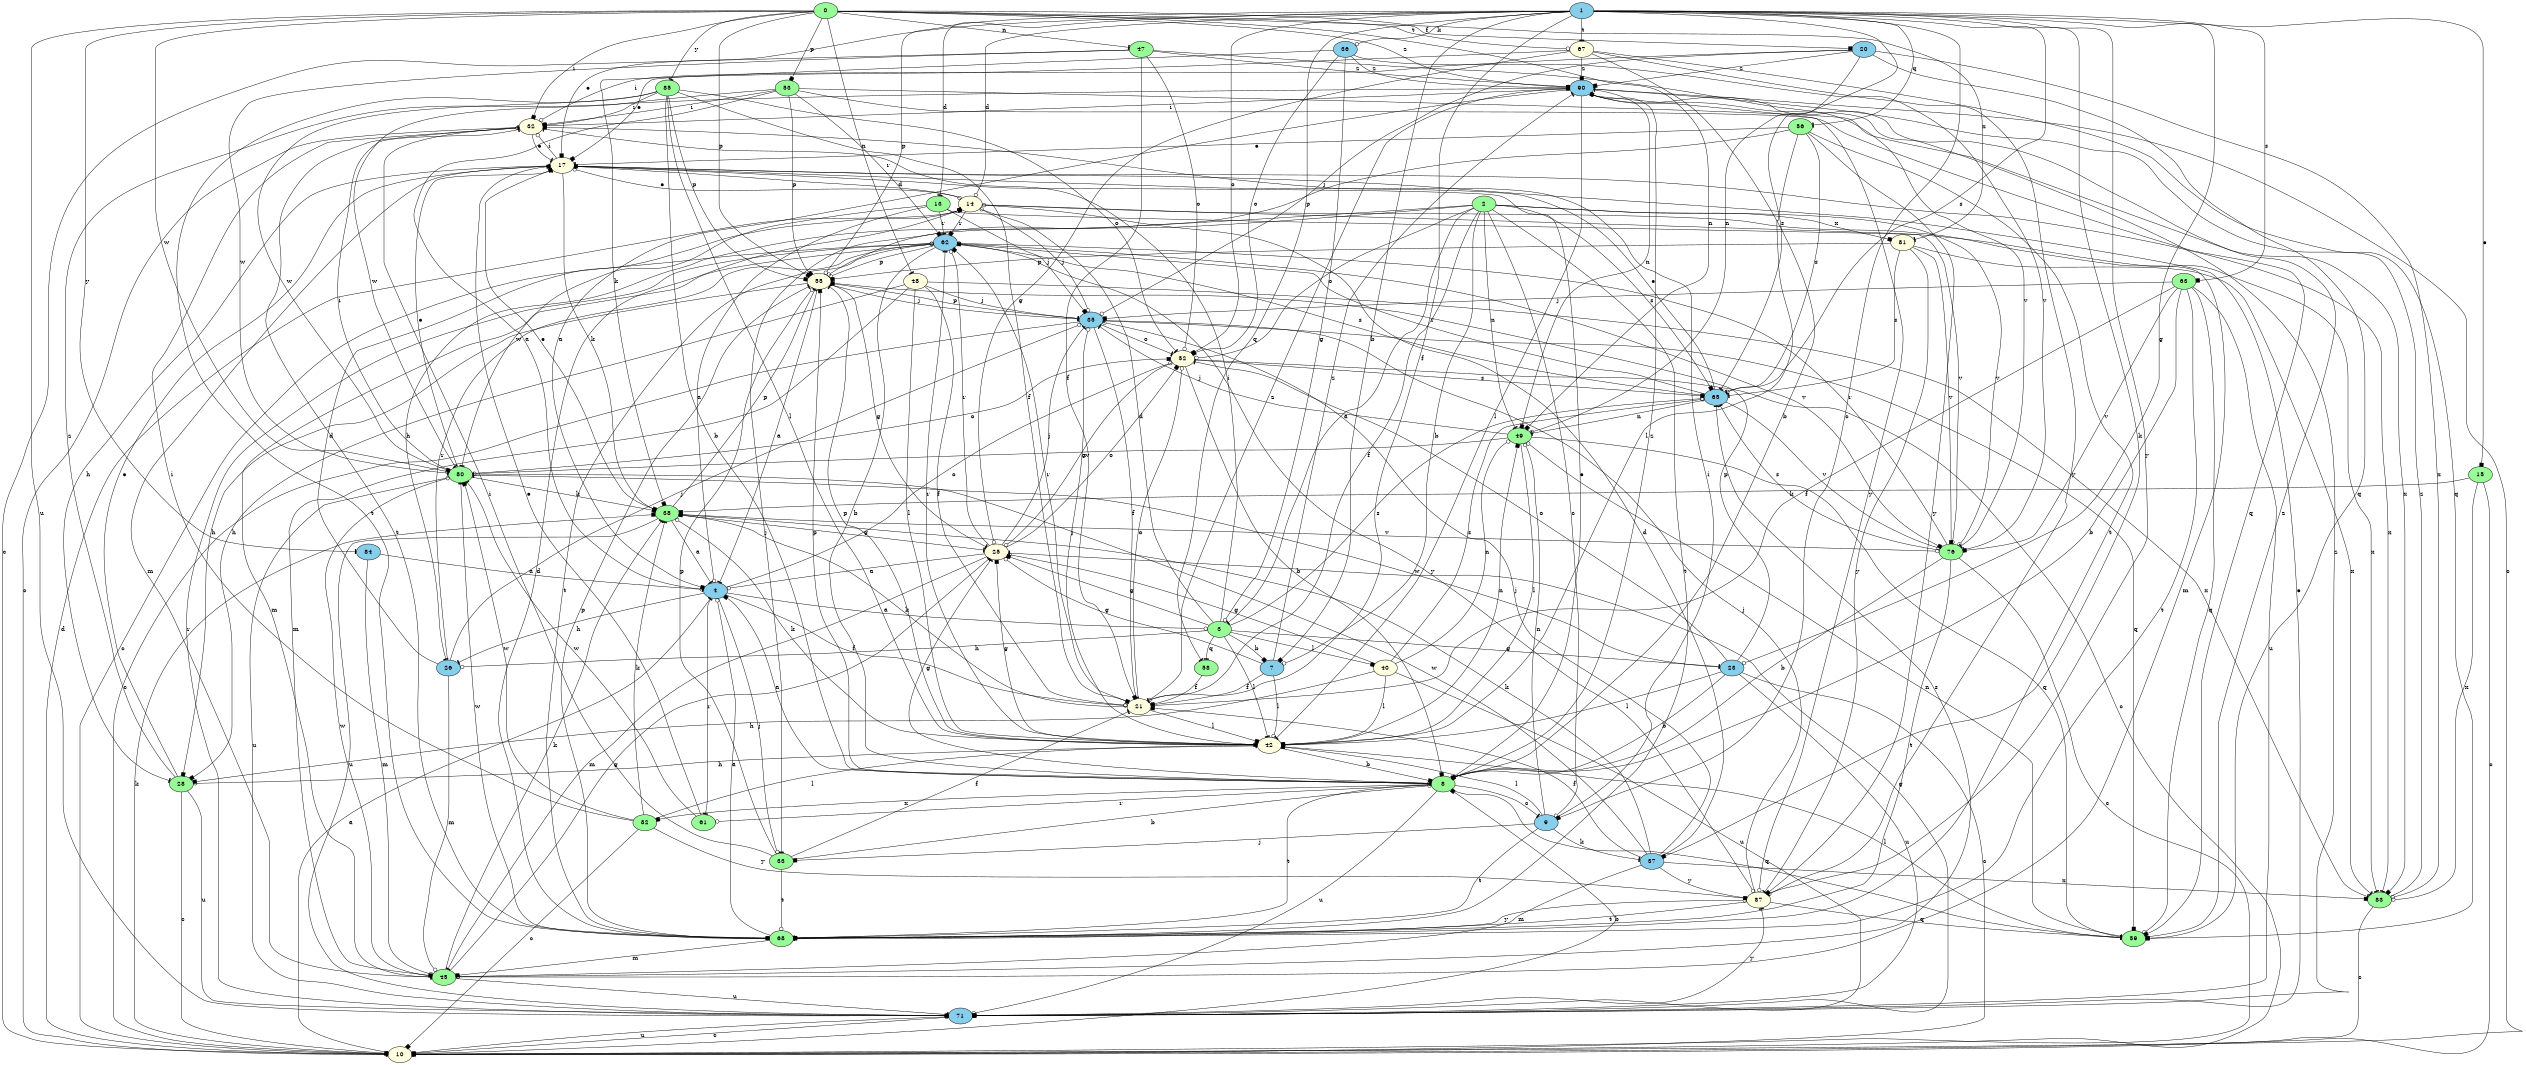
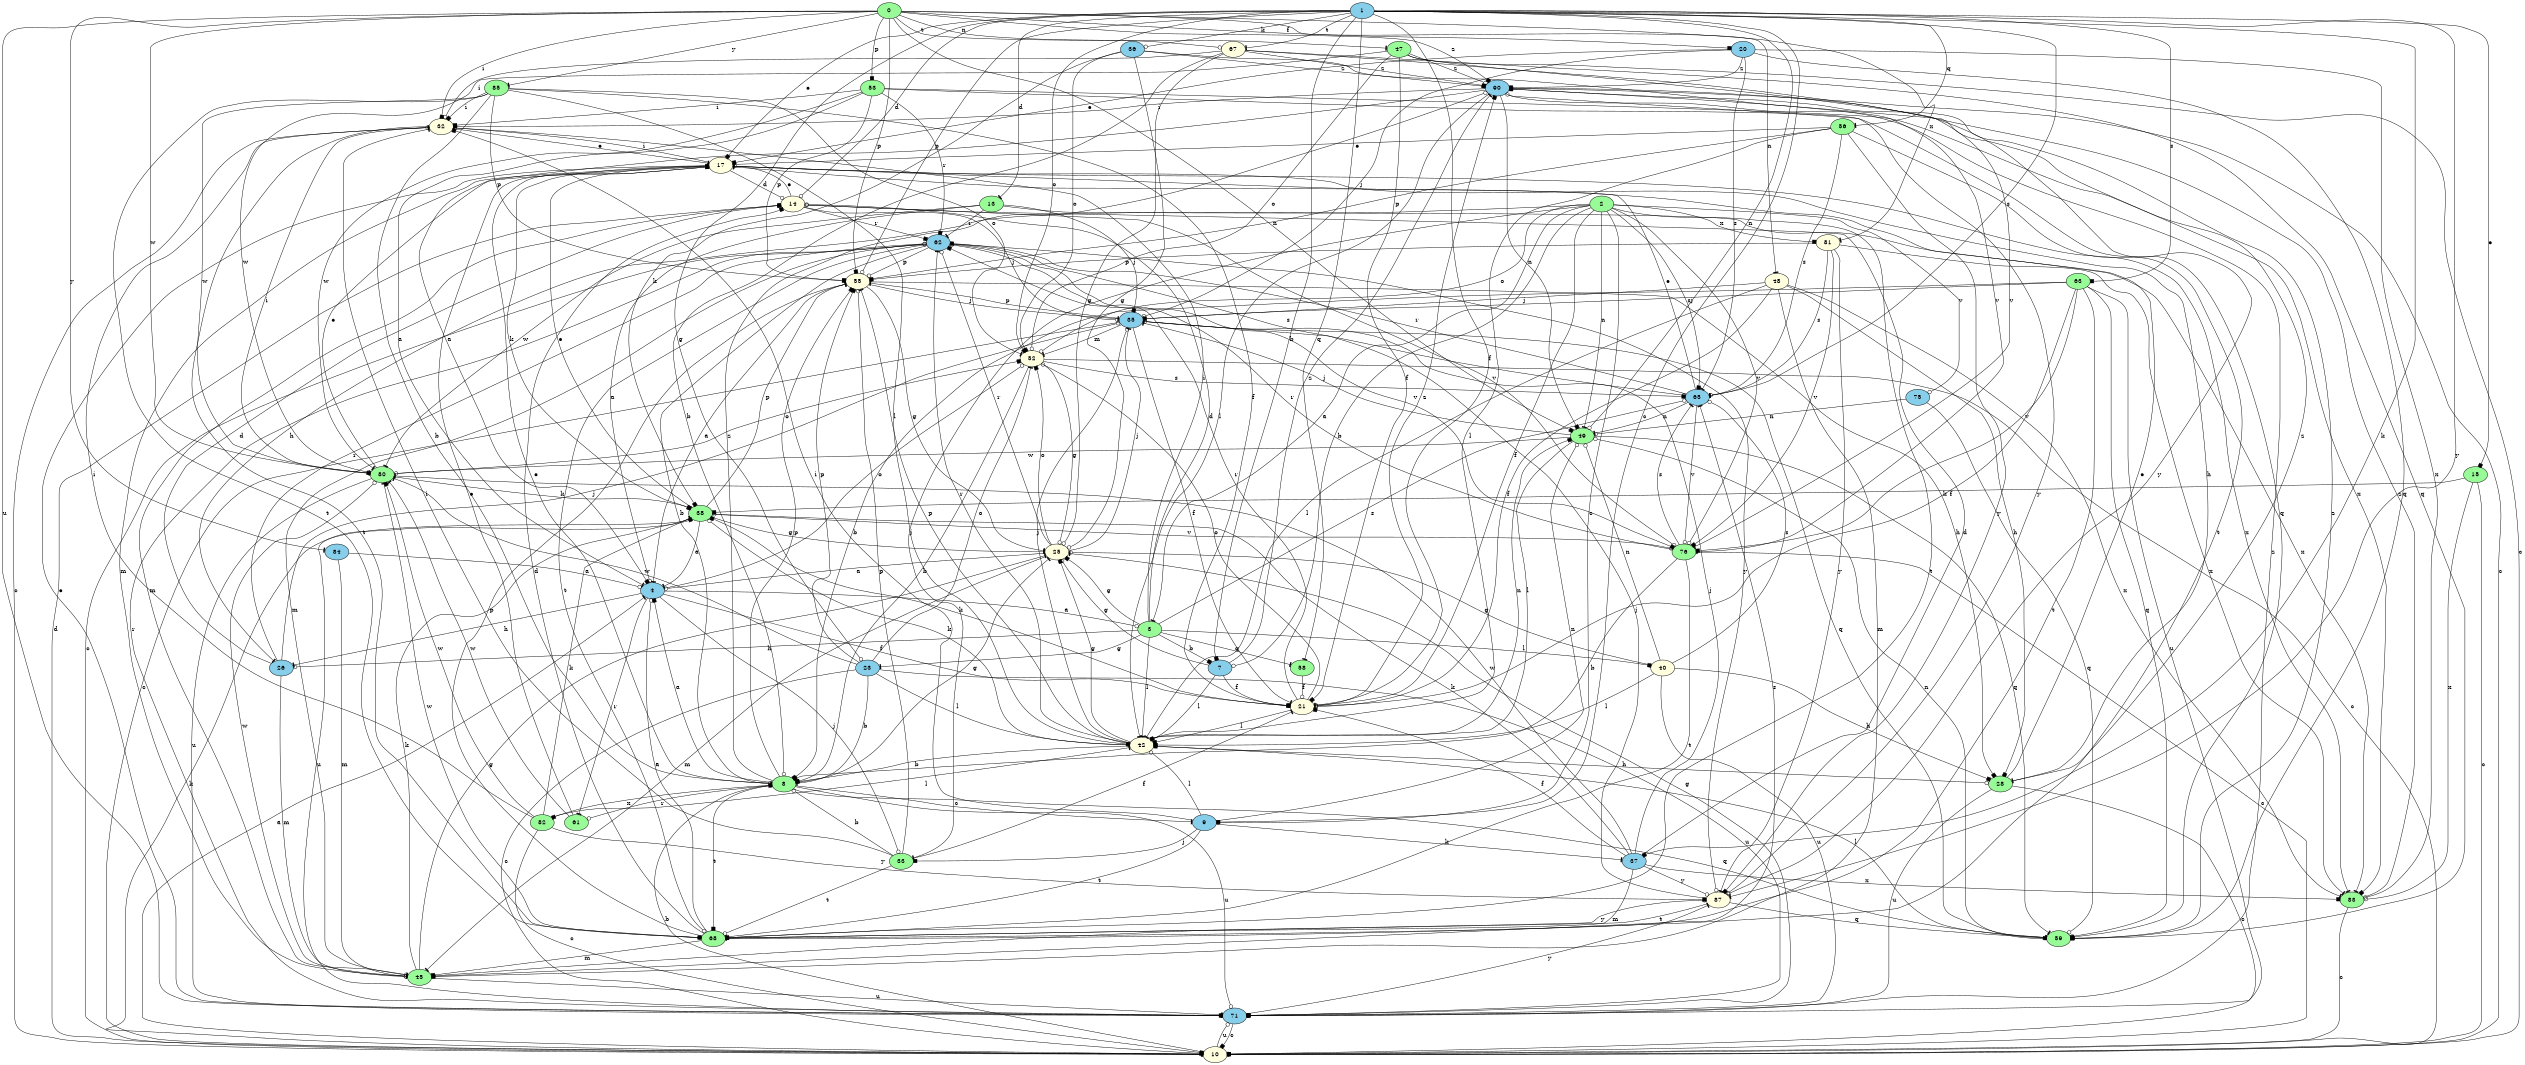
edge "35" -> "52": label "o" -> "m"
edge "36" -> "3": now "36" -> "25"
node "75": added
